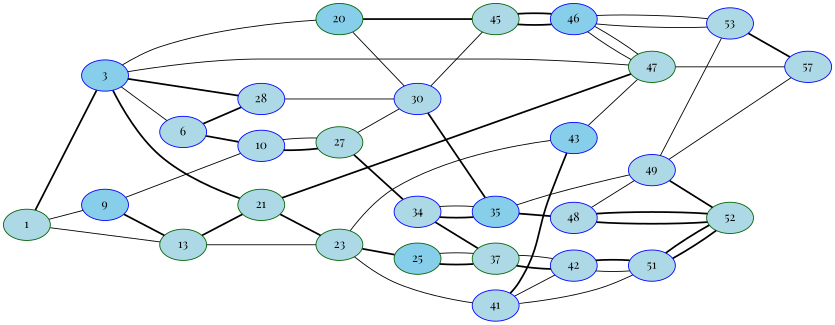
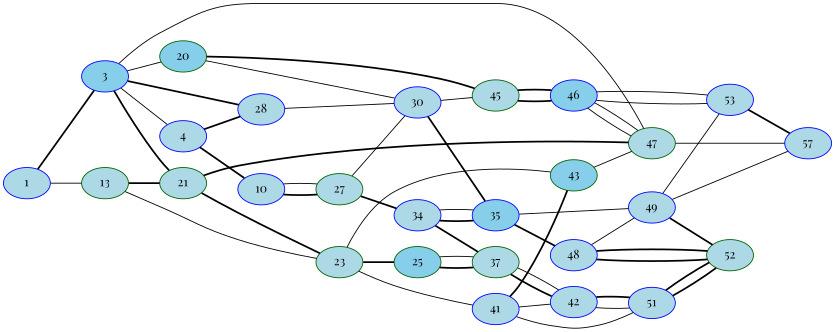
node "6": label "6" -> "4"
node "43": color blue -> darkgreen
node "9": removed
node "1": color darkgreen -> blue
